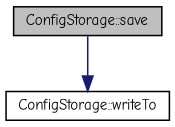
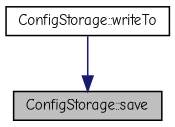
edge "ConfigStorage::save" -> "ConfigStorage::writeTo": reversed
